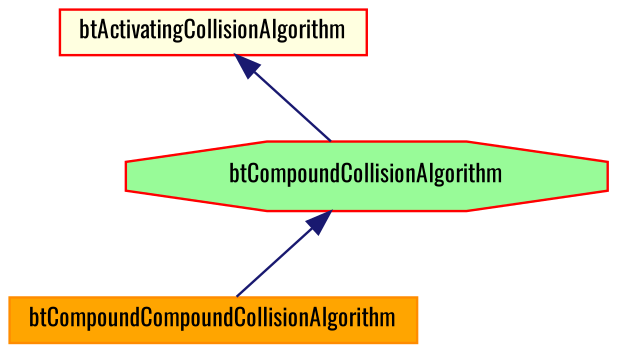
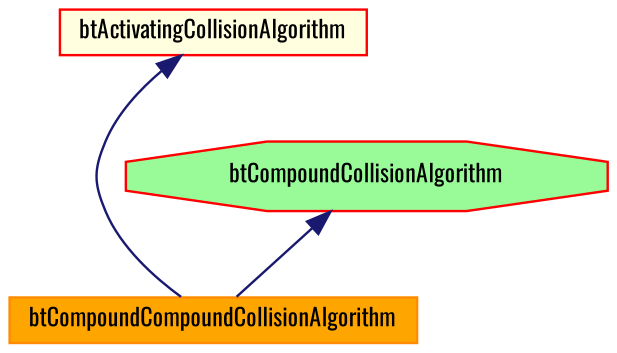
edge "btCompoundCollisionAlgorithm" -> "btActivatingCollisionAlgorithm": now "btCompoundCompoundCollisionAlgorithm" -> "btActivatingCollisionAlgorithm"
